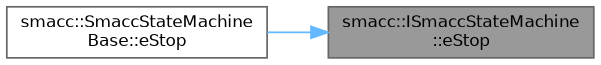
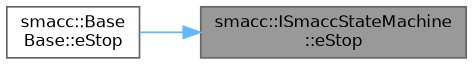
node "smacc::SmaccStateMachine Base::eStop": label "smacc::SmaccStateMachine Base::eStop" -> "smacc::Base Base::eStop"
